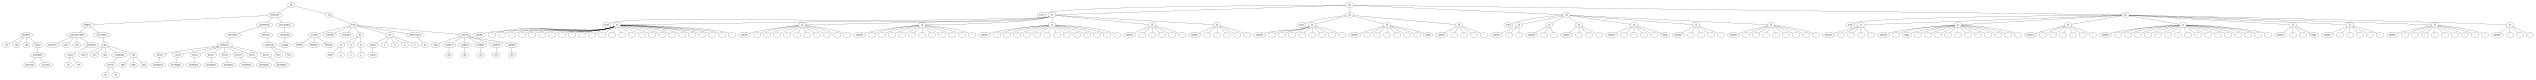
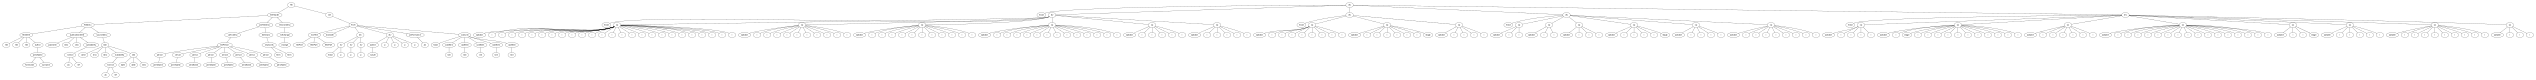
edge "fileDesc" -- "titleStmt": added
node "docAuthor": removed
